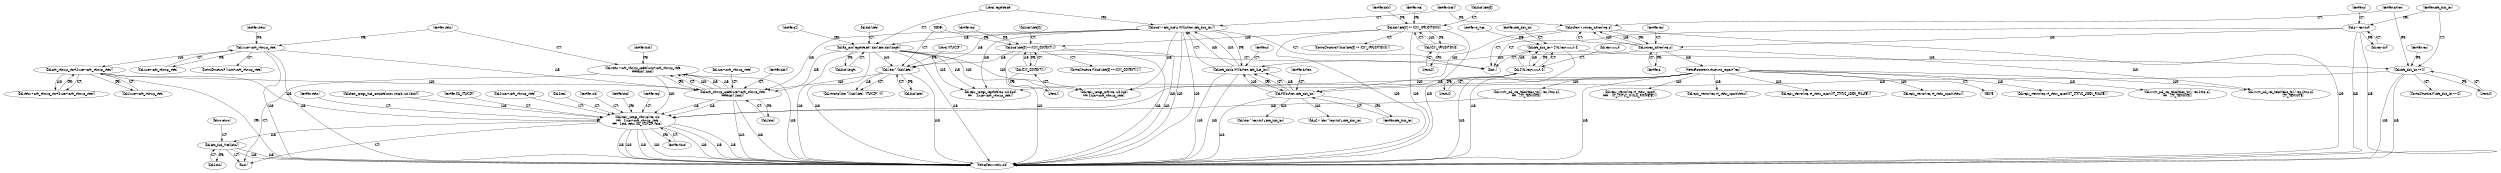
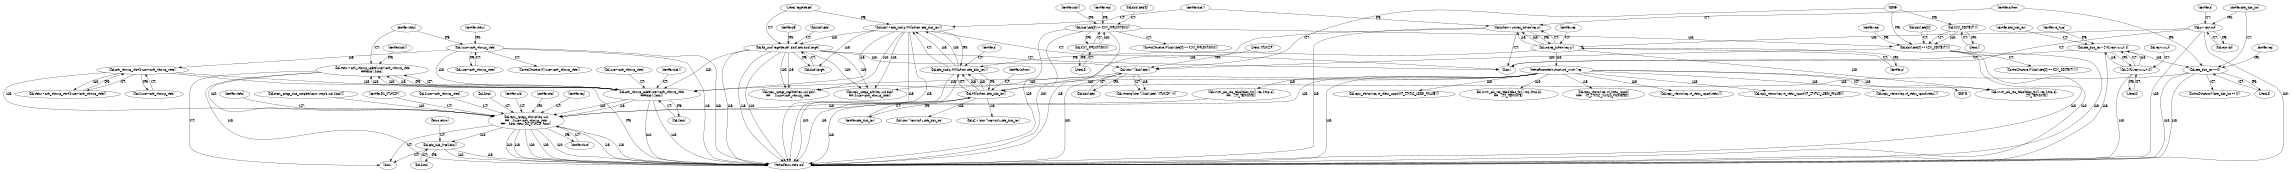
node "(Identifier,p2)": label "(Identifier,p2)" -> "(Identifier,p5)"
edge "(Call,blob1 = data_blob(p, MIN(bufrem, data_blob_len)))" -> "(Call,(char *)(blob1.data))": now "(Call,blob1 = data_blob(p, MIN(bufrem, data_blob_len)))" -> "(Call,blob1.length)"
edge "(Call,blob1.data[0] == ASN1_CONTEXT(1))" -> "(Call,ASN1_CONTEXT(1))": now "1000454" -> "(Call,ASN1_CONTEXT(1))"
edge "(Call,smbreq_bufrem(req, p))" -> "(Call,data_blob(p, MIN(bufrem, data_blob_len)))": label "DDG: " -> "CFG: "
node "(MethodParameterIn,struct smb_request *req)": label "(MethodParameterIn,struct smb_request *req)" -> "(MethodParameterIn,struct smb_srvstr *req)"
